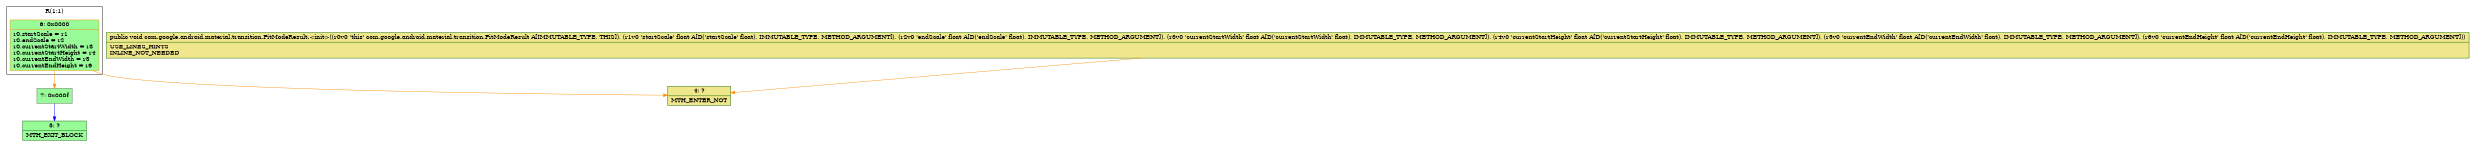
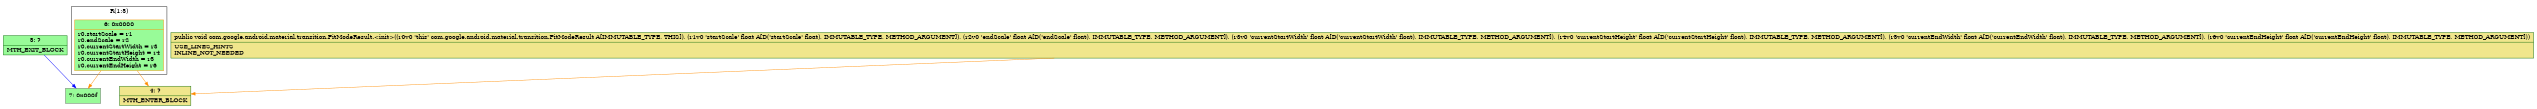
cluster "R(1:1)": label "R(1:1)" -> "R(1:5)"
node "4: ?": text "MTH_ENTER_NOT" -> "MTH_ENTER_BLOCK"
edge "7: 0x000f" -> "5: ?": reversed
